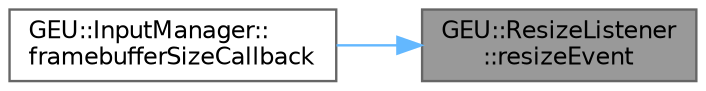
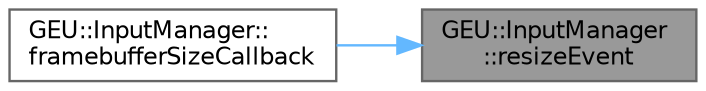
node "GEU::ResizeListener ::resizeEvent": label "GEU::ResizeListener ::resizeEvent" -> "GEU::InputManager ::resizeEvent"
